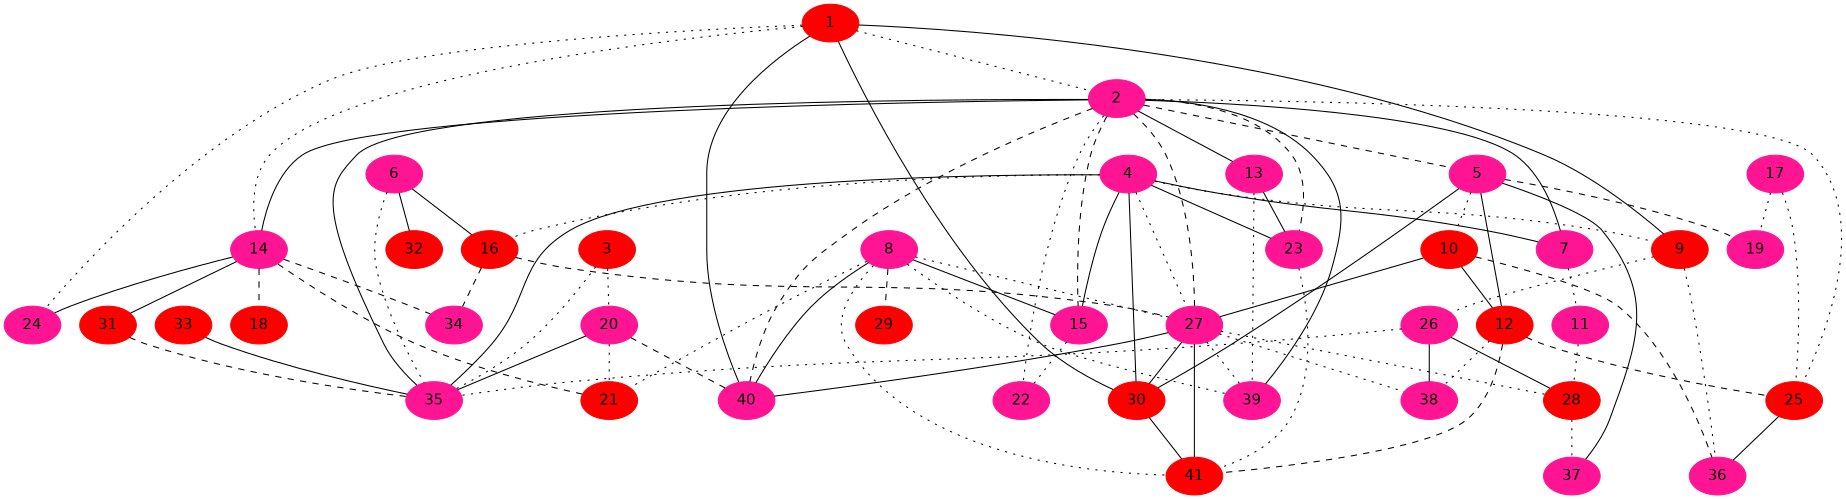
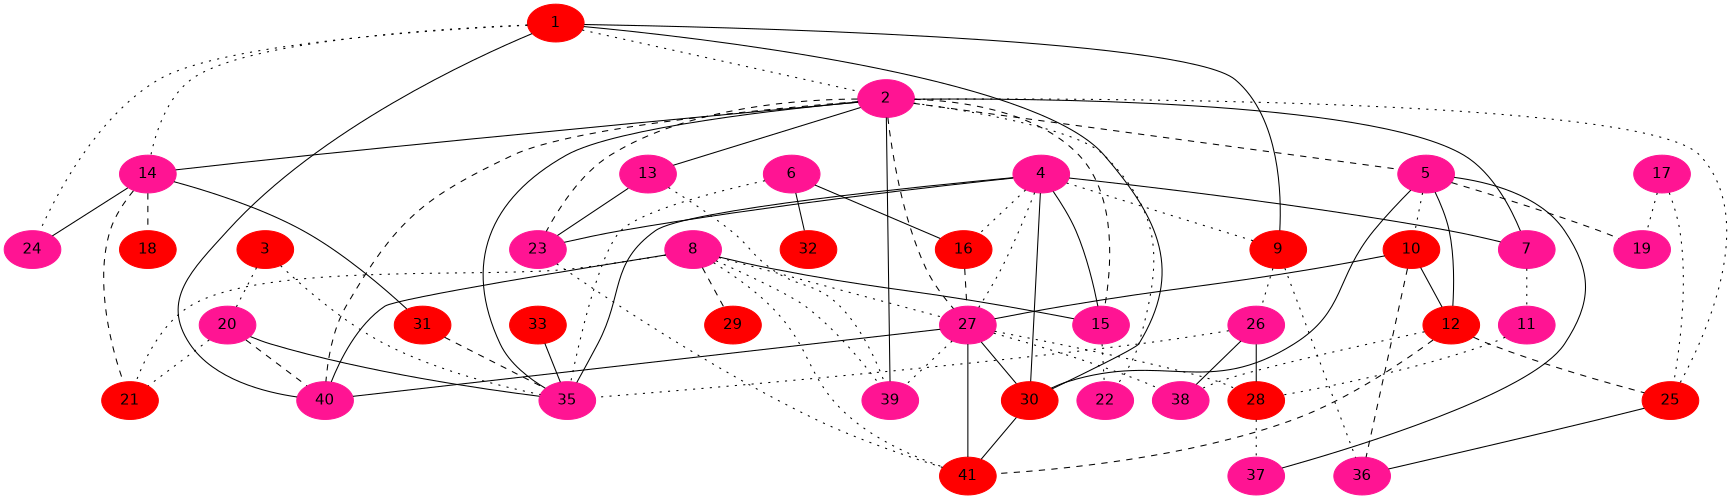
node "34": removed
